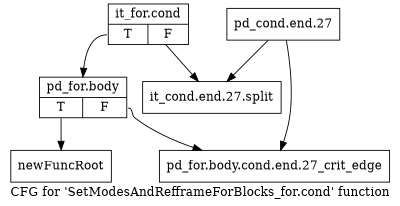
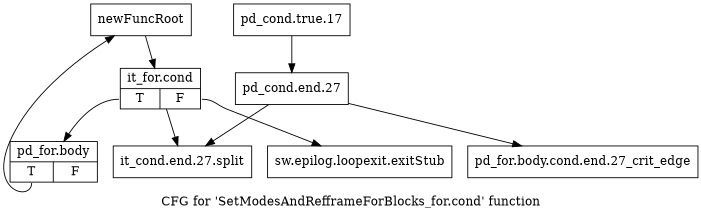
node "pd_cond.true.17": added
edge "newFuncRoot" -> "it_for.cond": added
edge "pd_for.body" -> "pd_for.body.cond.end.27_crit_edge": removed
node "sw.epilog.loopexit.exitStub": added
